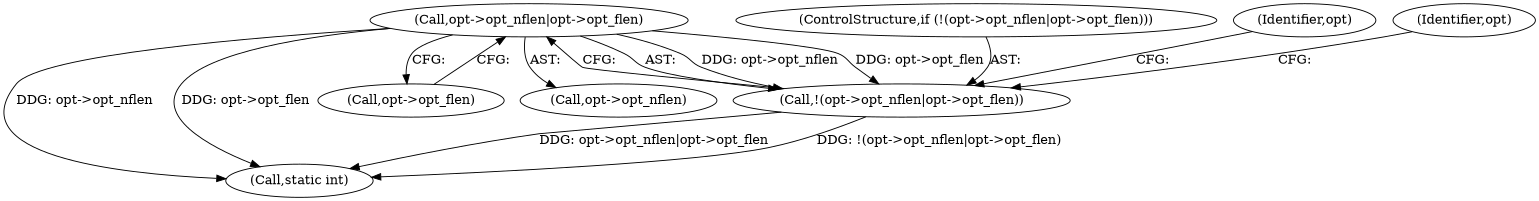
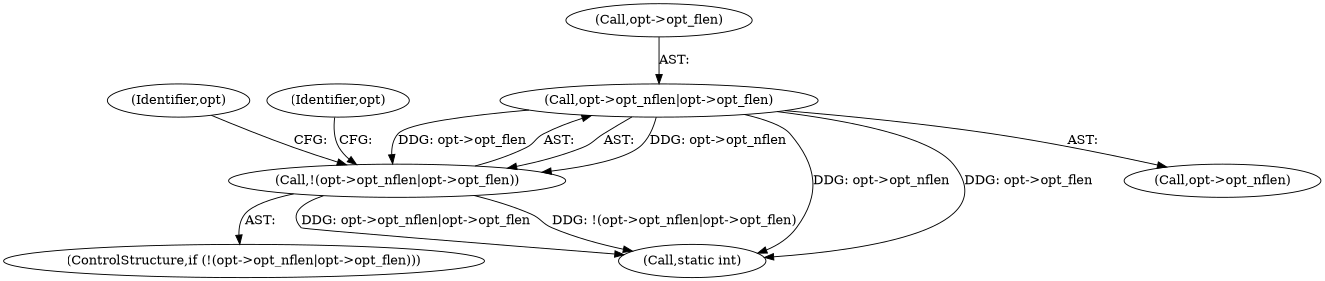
edge "(Call,opt->opt_nflen|opt->opt_flen)" -> "(Call,opt->opt_flen)": removed, label "CFG:"
edge "(Call,opt->opt_flen)" -> "(Call,opt->opt_nflen|opt->opt_flen)": label "CFG: " -> "AST: "
edge "(Call,!(opt->opt_nflen|opt->opt_flen))" -> "(Call,opt->opt_nflen|opt->opt_flen)": label "CFG: " -> "AST: "
edge "(ControlStructure,if (!(opt->opt_nflen|opt->opt_flen)))" -> "(Call,!(opt->opt_nflen|opt->opt_flen))": reversed
